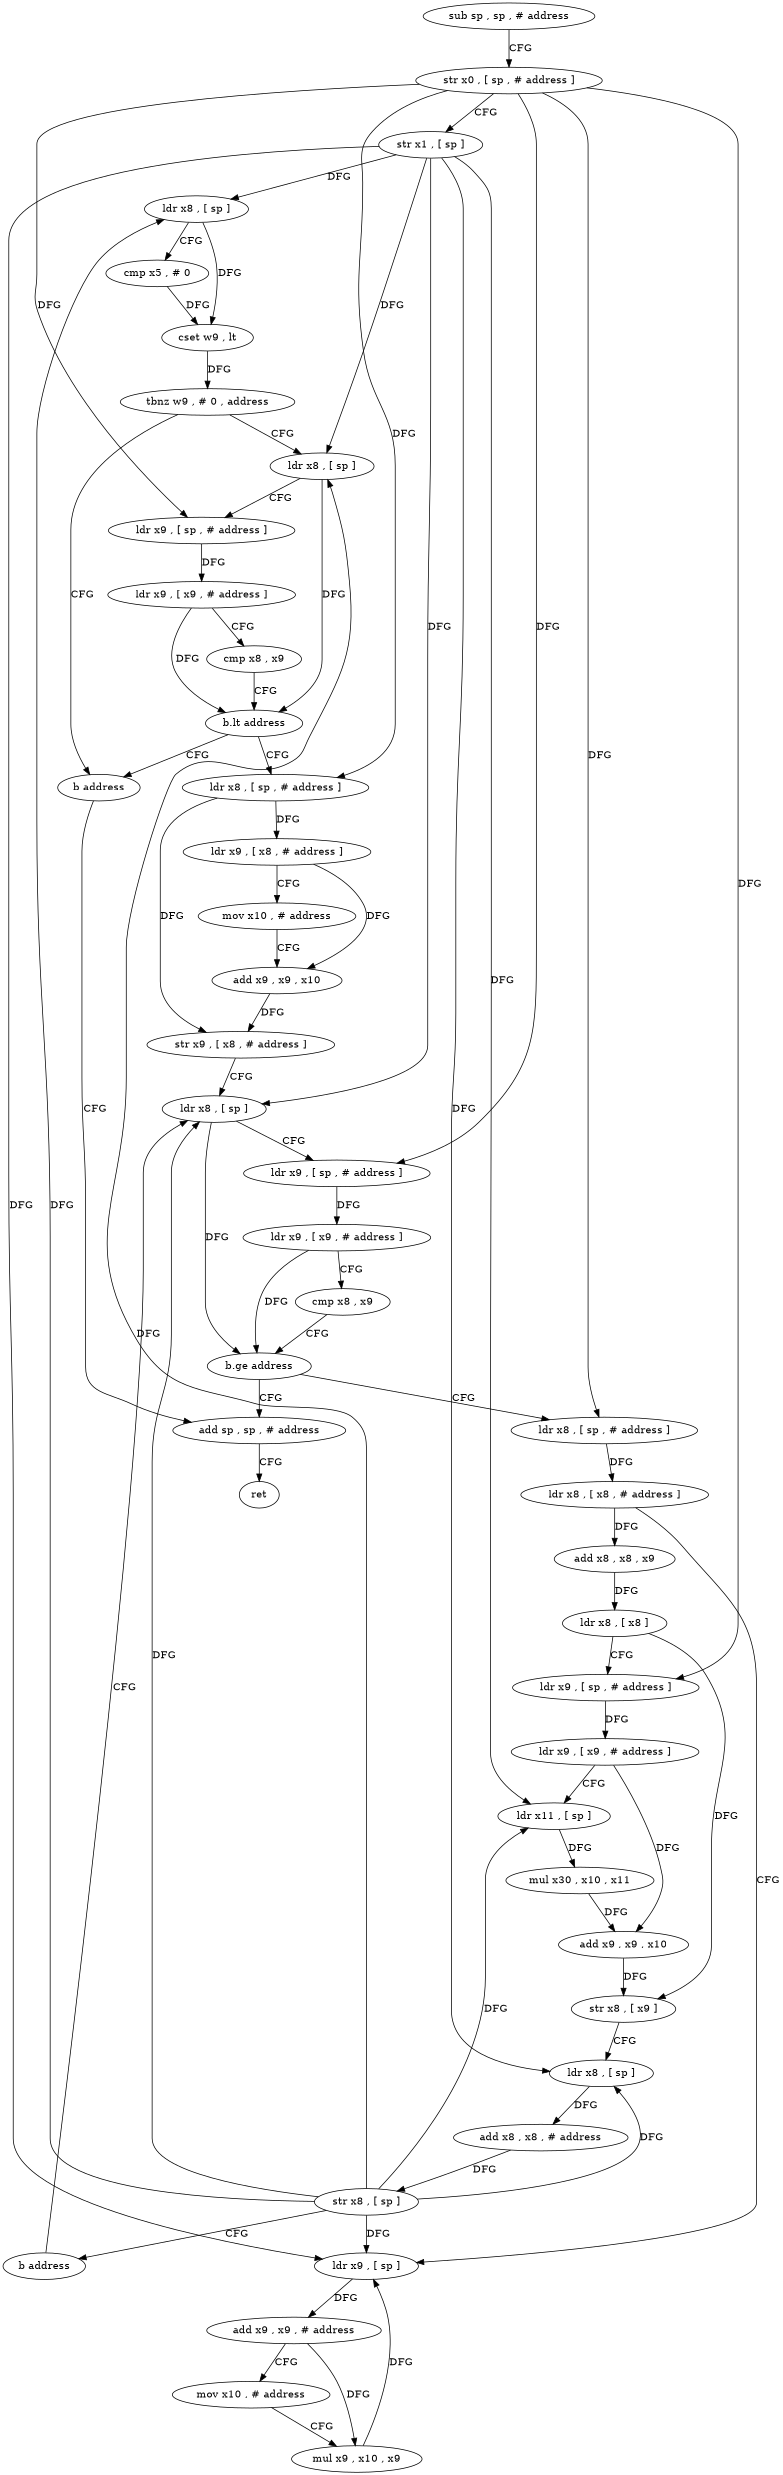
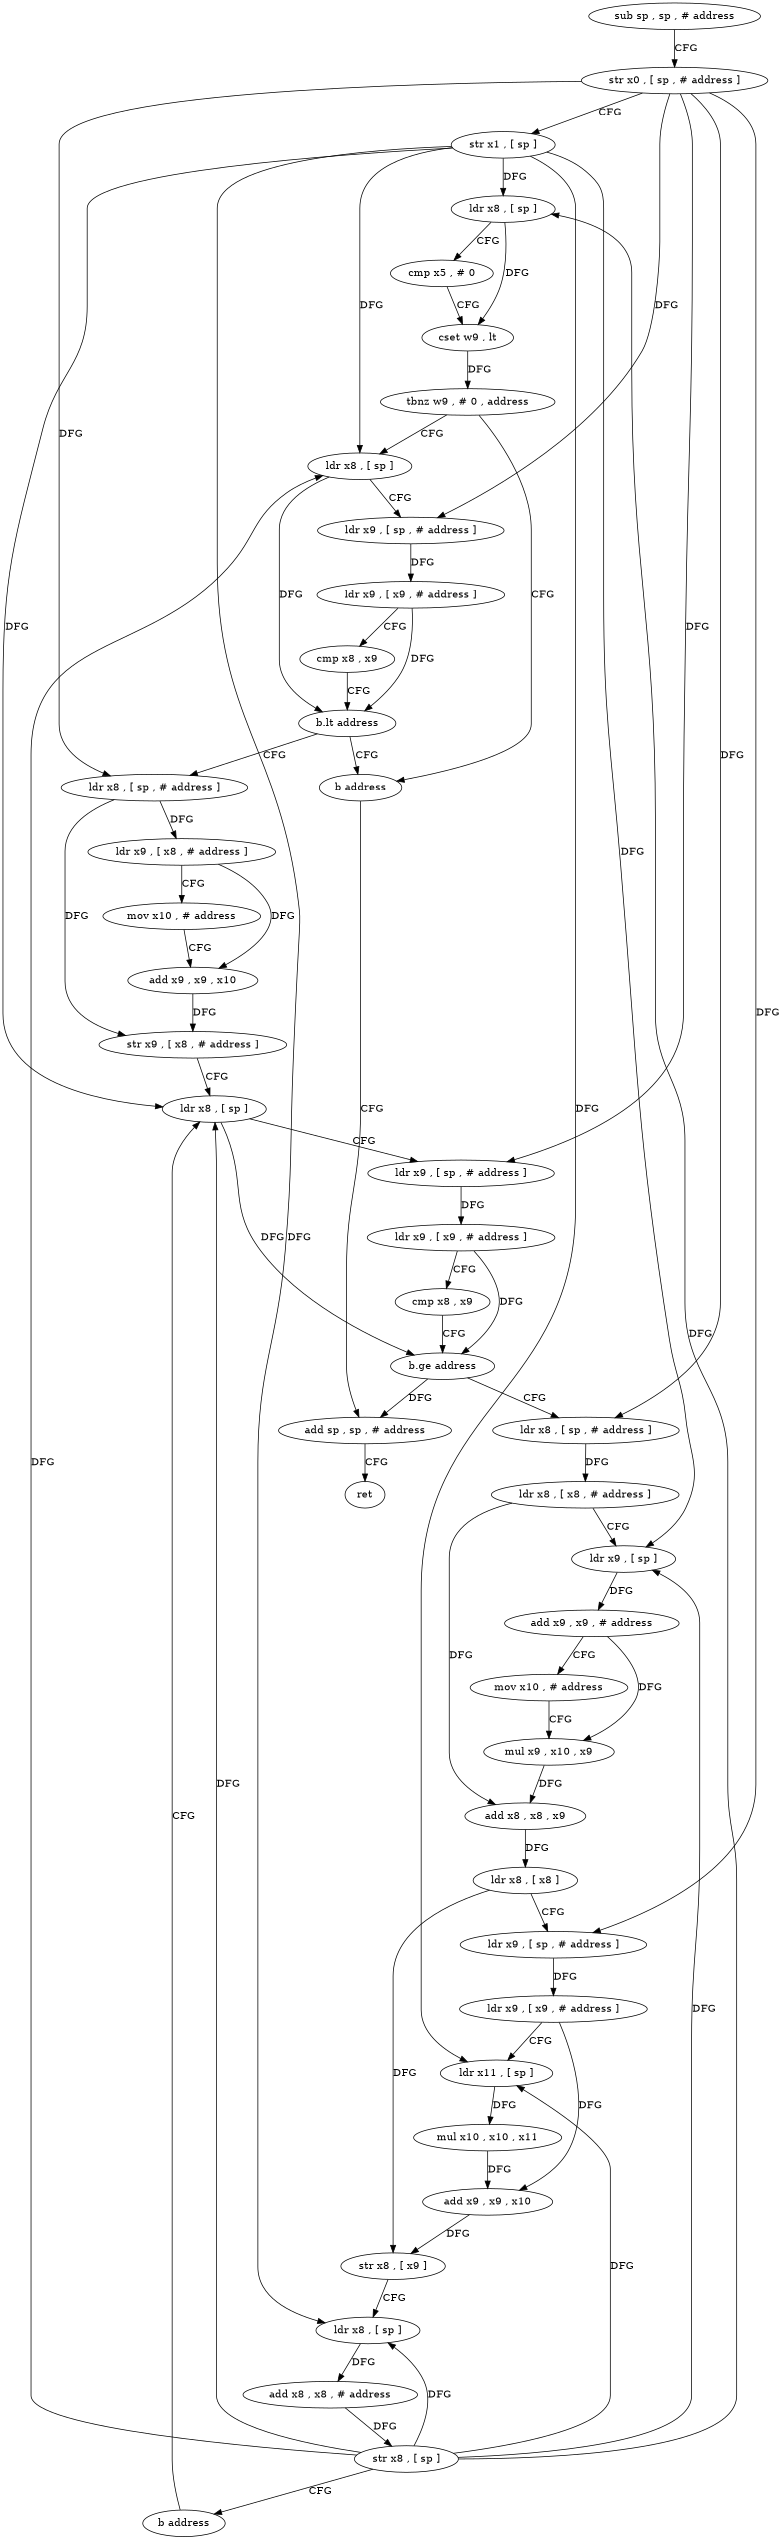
edge "cmp x5 , # 0" -> "cset w9 , lt": label "DFG" -> "CFG"
edge "b.ge address" -> "add sp , sp , # address": label "CFG" -> "DFG"
node "mul x30 , x10 , x11": label "mul x30 , x10 , x11" -> "mul x10 , x10 , x11"
edge "mul x9 , x10 , x9" -> "ldr x9 , [ sp ]": now "mul x9 , x10 , x9" -> "add x8 , x8 , x9"
